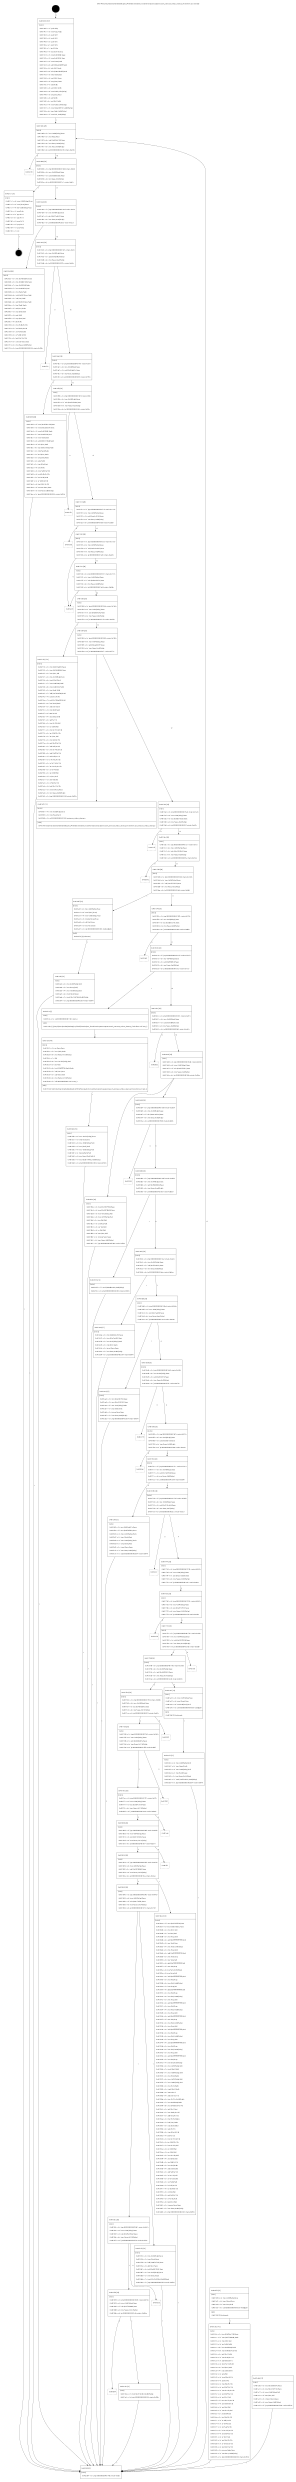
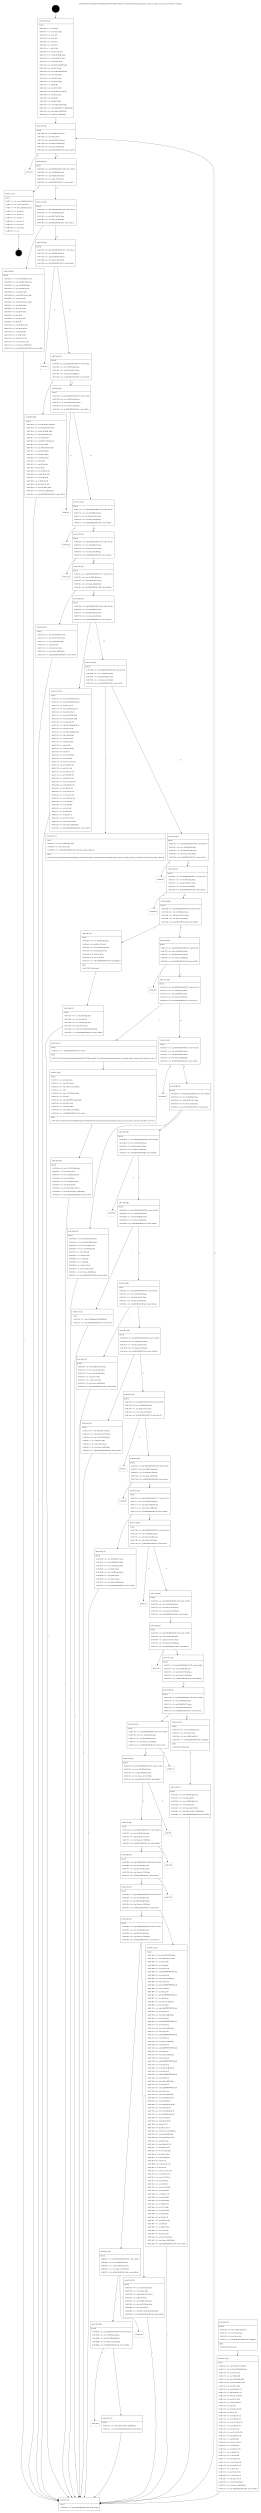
edge "0x40154c [28]" -> "0x401e29": now "0x40154c [28]" -> "0x401a0d [27]"
node "0x4021d6": removed
